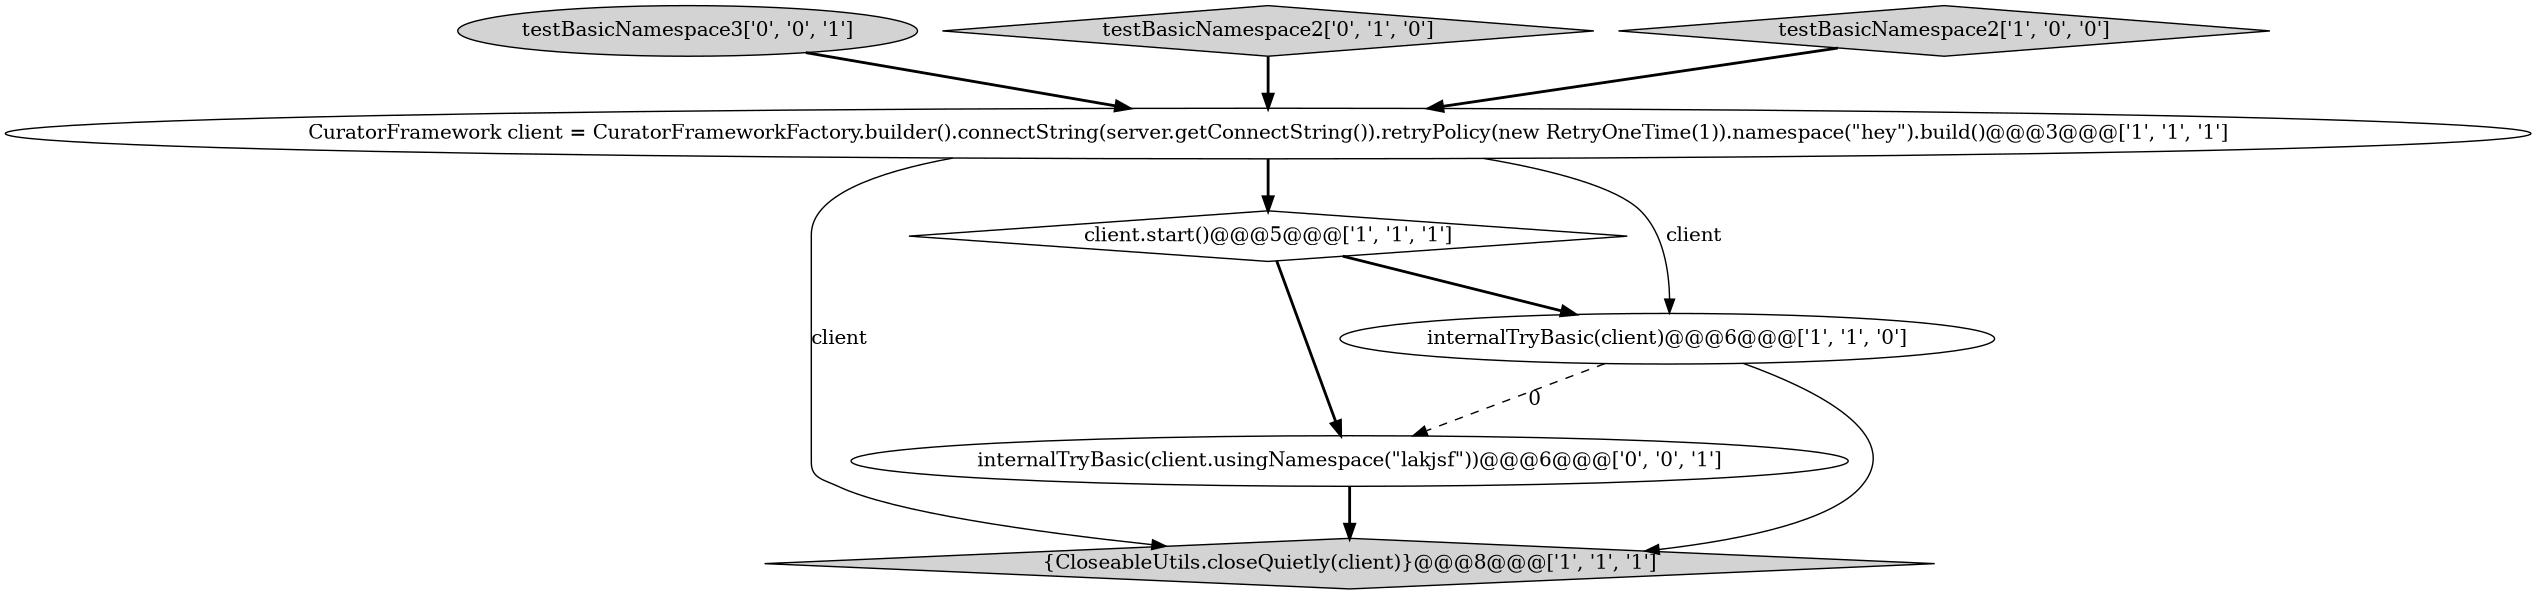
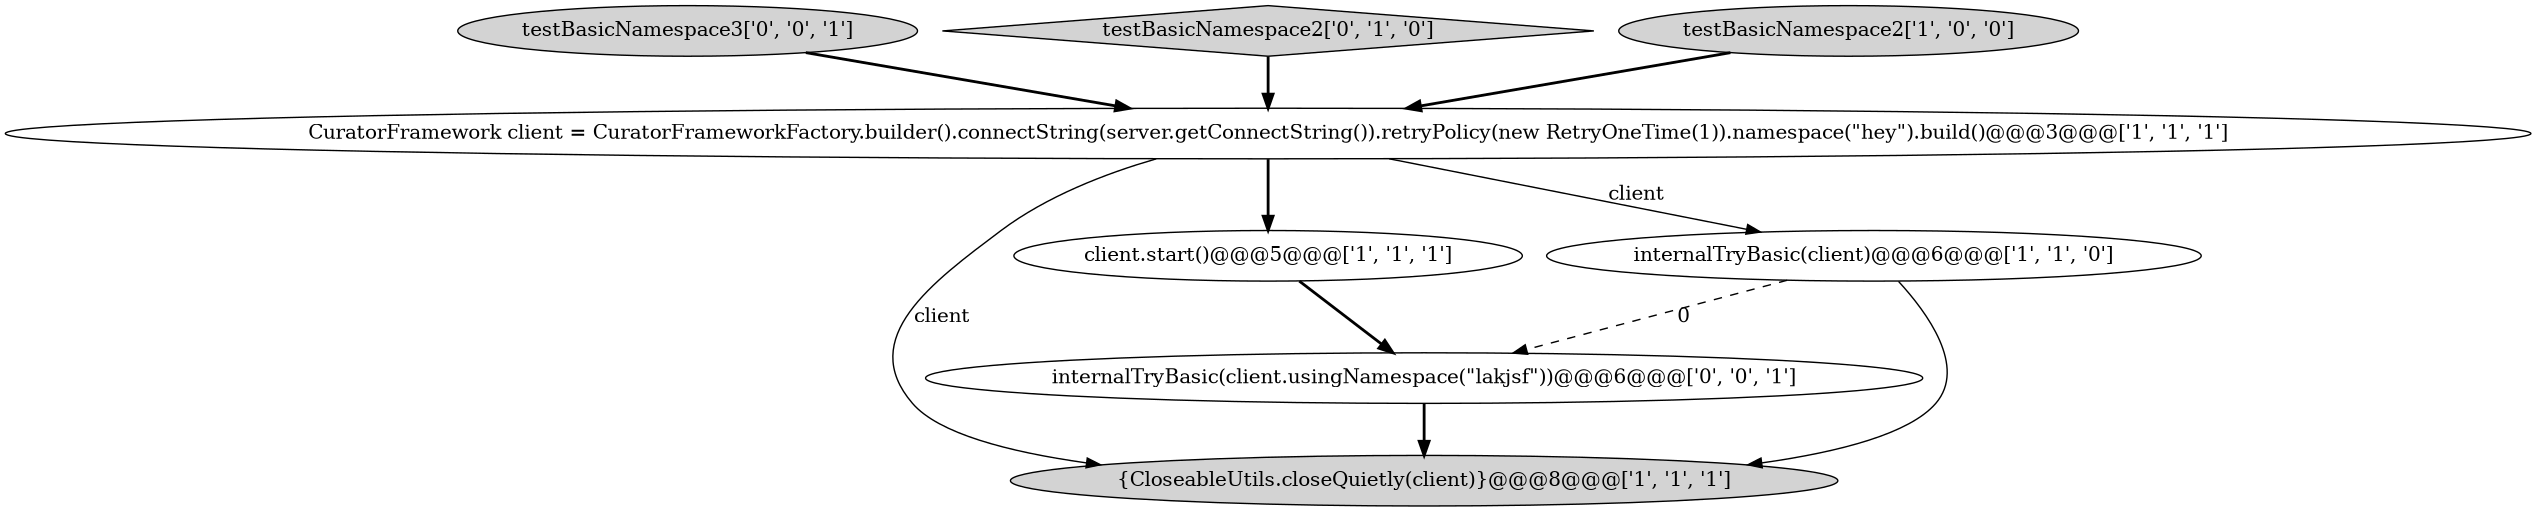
node "testBasicNamespace2['1', '0', '0']": shape diamond -> ellipse
node "client.start()@@@5@@@['1', '1', '1']": shape diamond -> ellipse
edge "client.start()@@@5@@@['1', '1', '1']" -> "internalTryBasic(client)@@@6@@@['1', '1', '0']": removed
node "{CloseableUtils.closeQuietly(client)}@@@8@@@['1', '1', '1']": shape diamond -> ellipse
